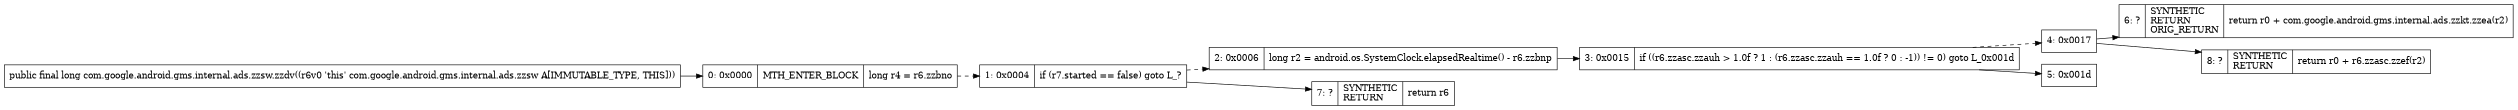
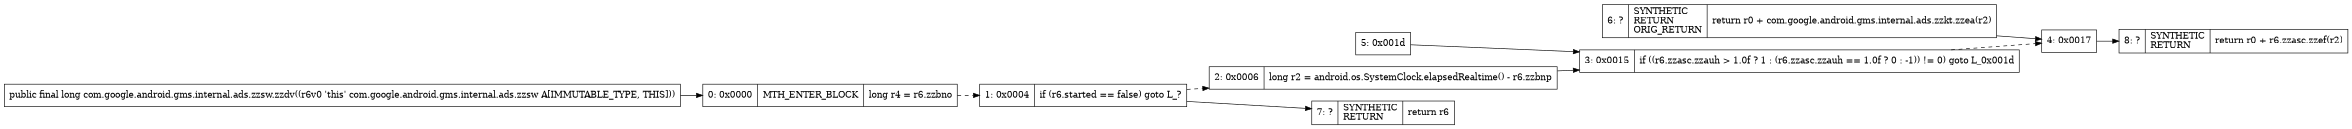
edge "4: 0x0017" -> "6: ?": reversed
edge "3: 0x0015" -> "5: 0x001d": reversed
node "1: 0x0004": text "if (r7.started == false) goto L_?" -> "if (r6.started == false) goto L_?"
